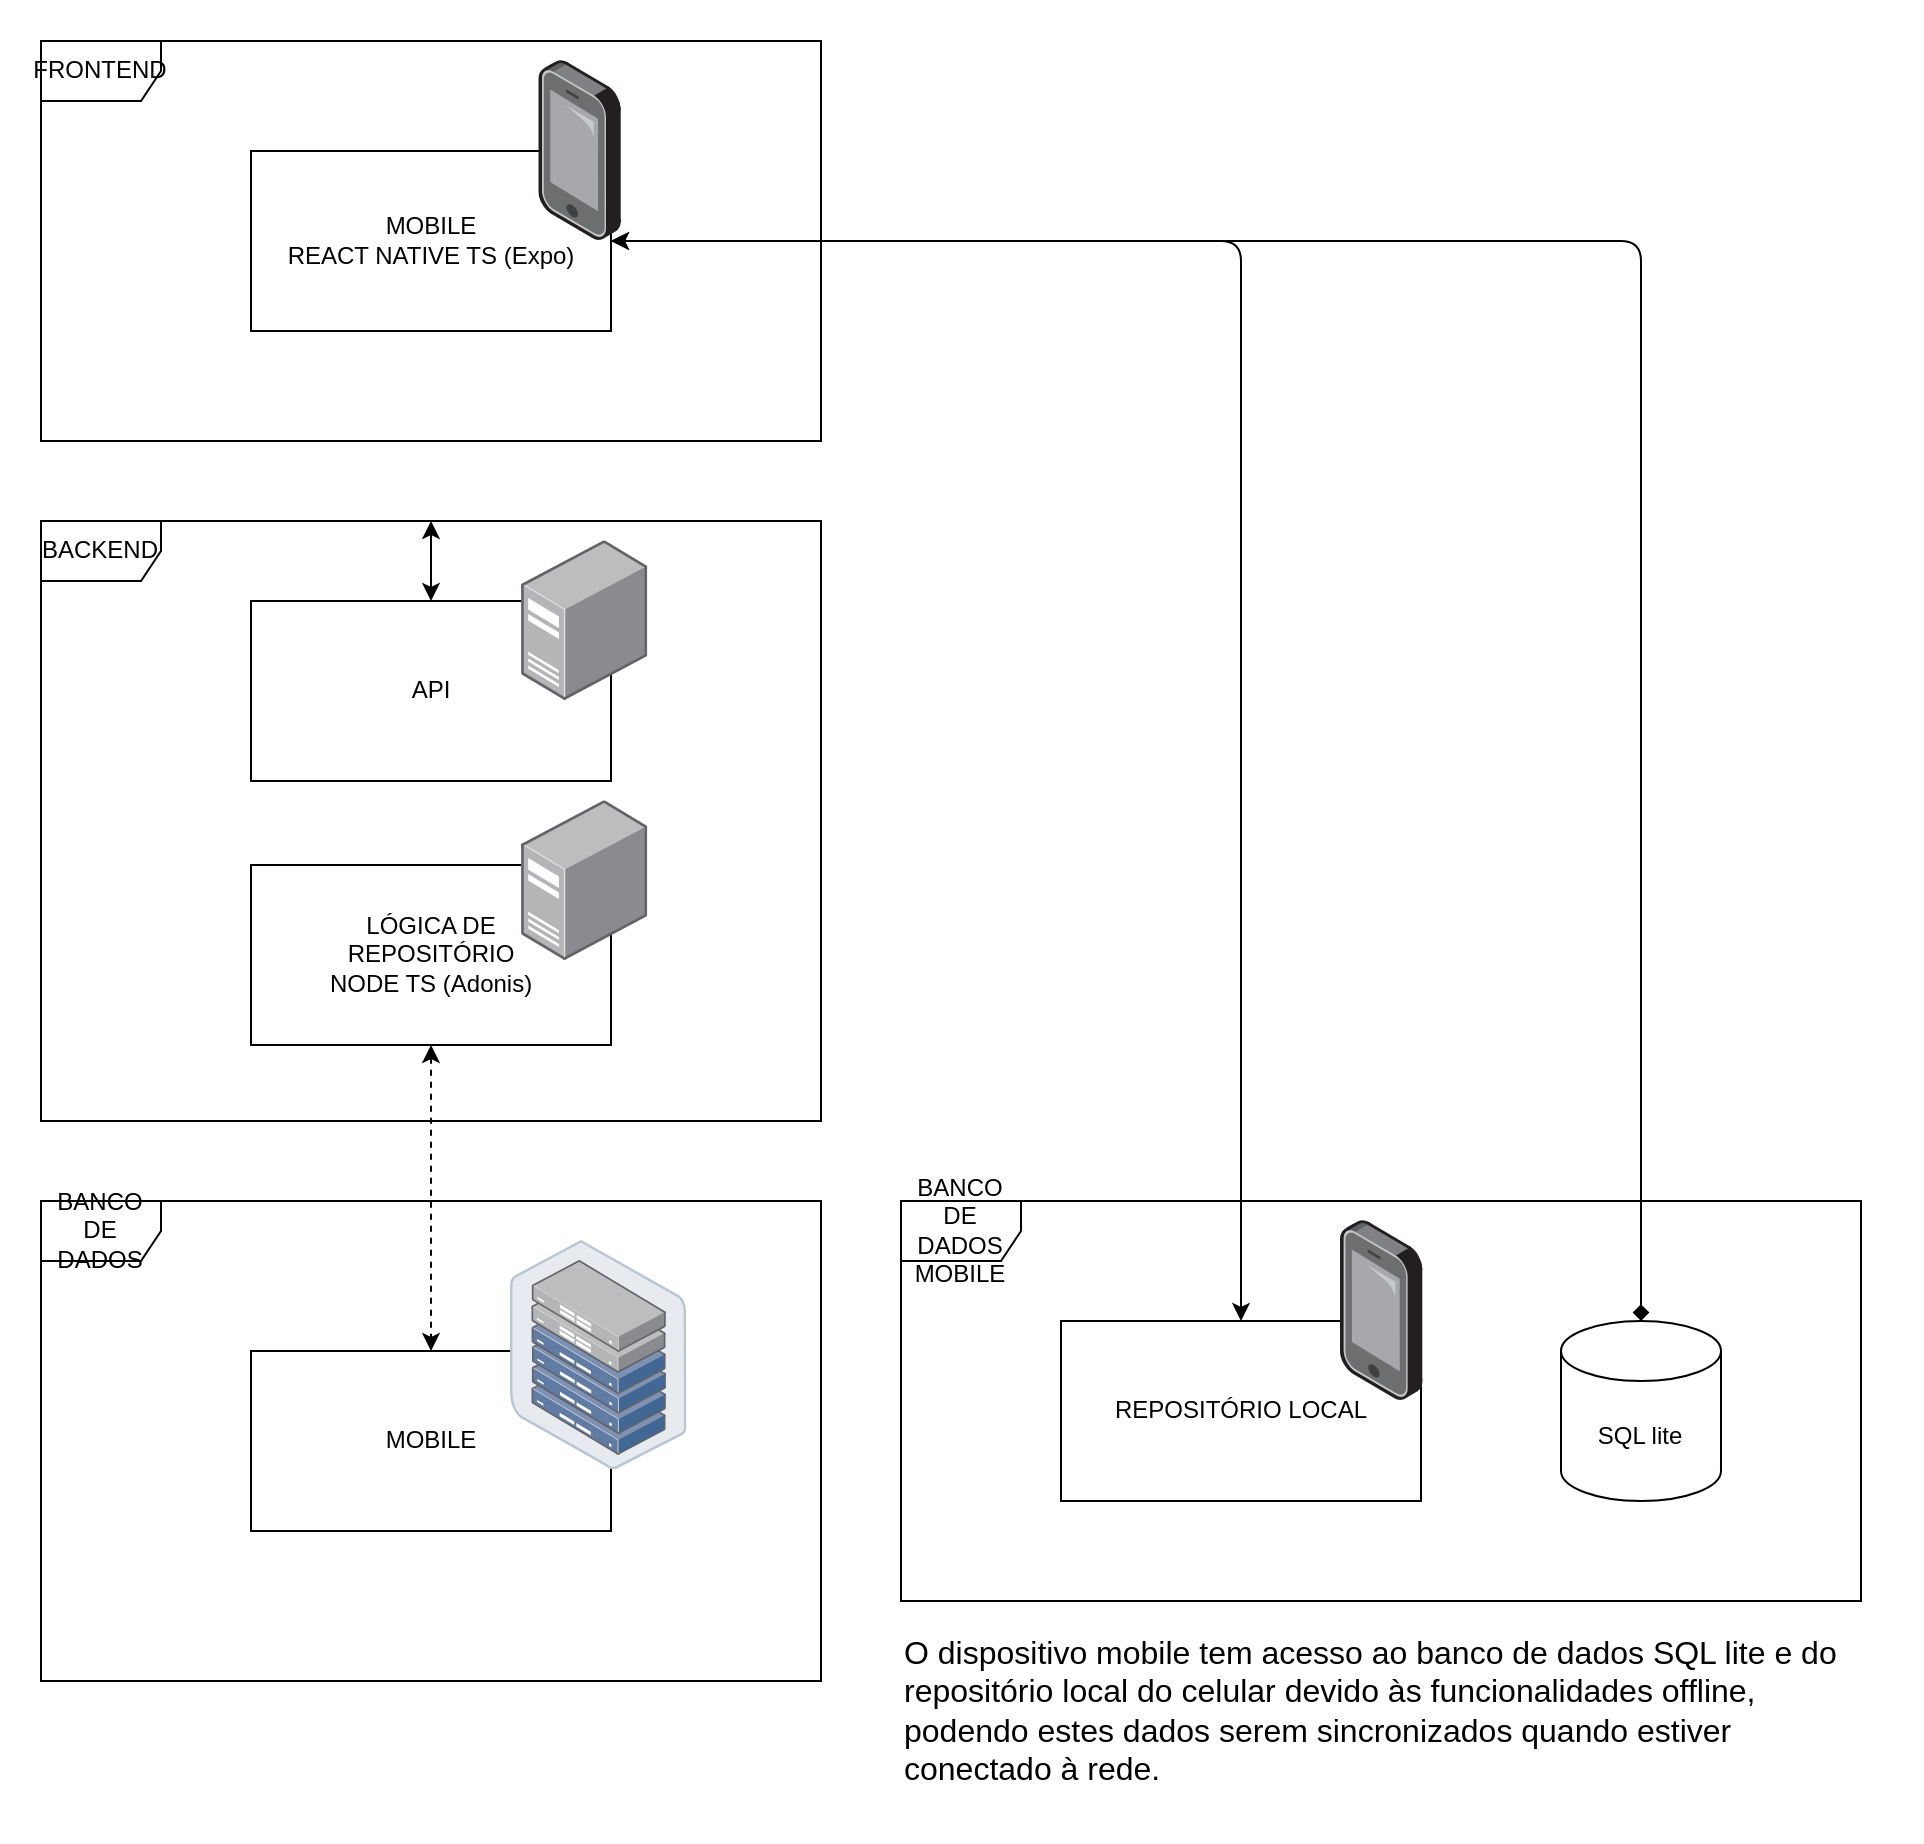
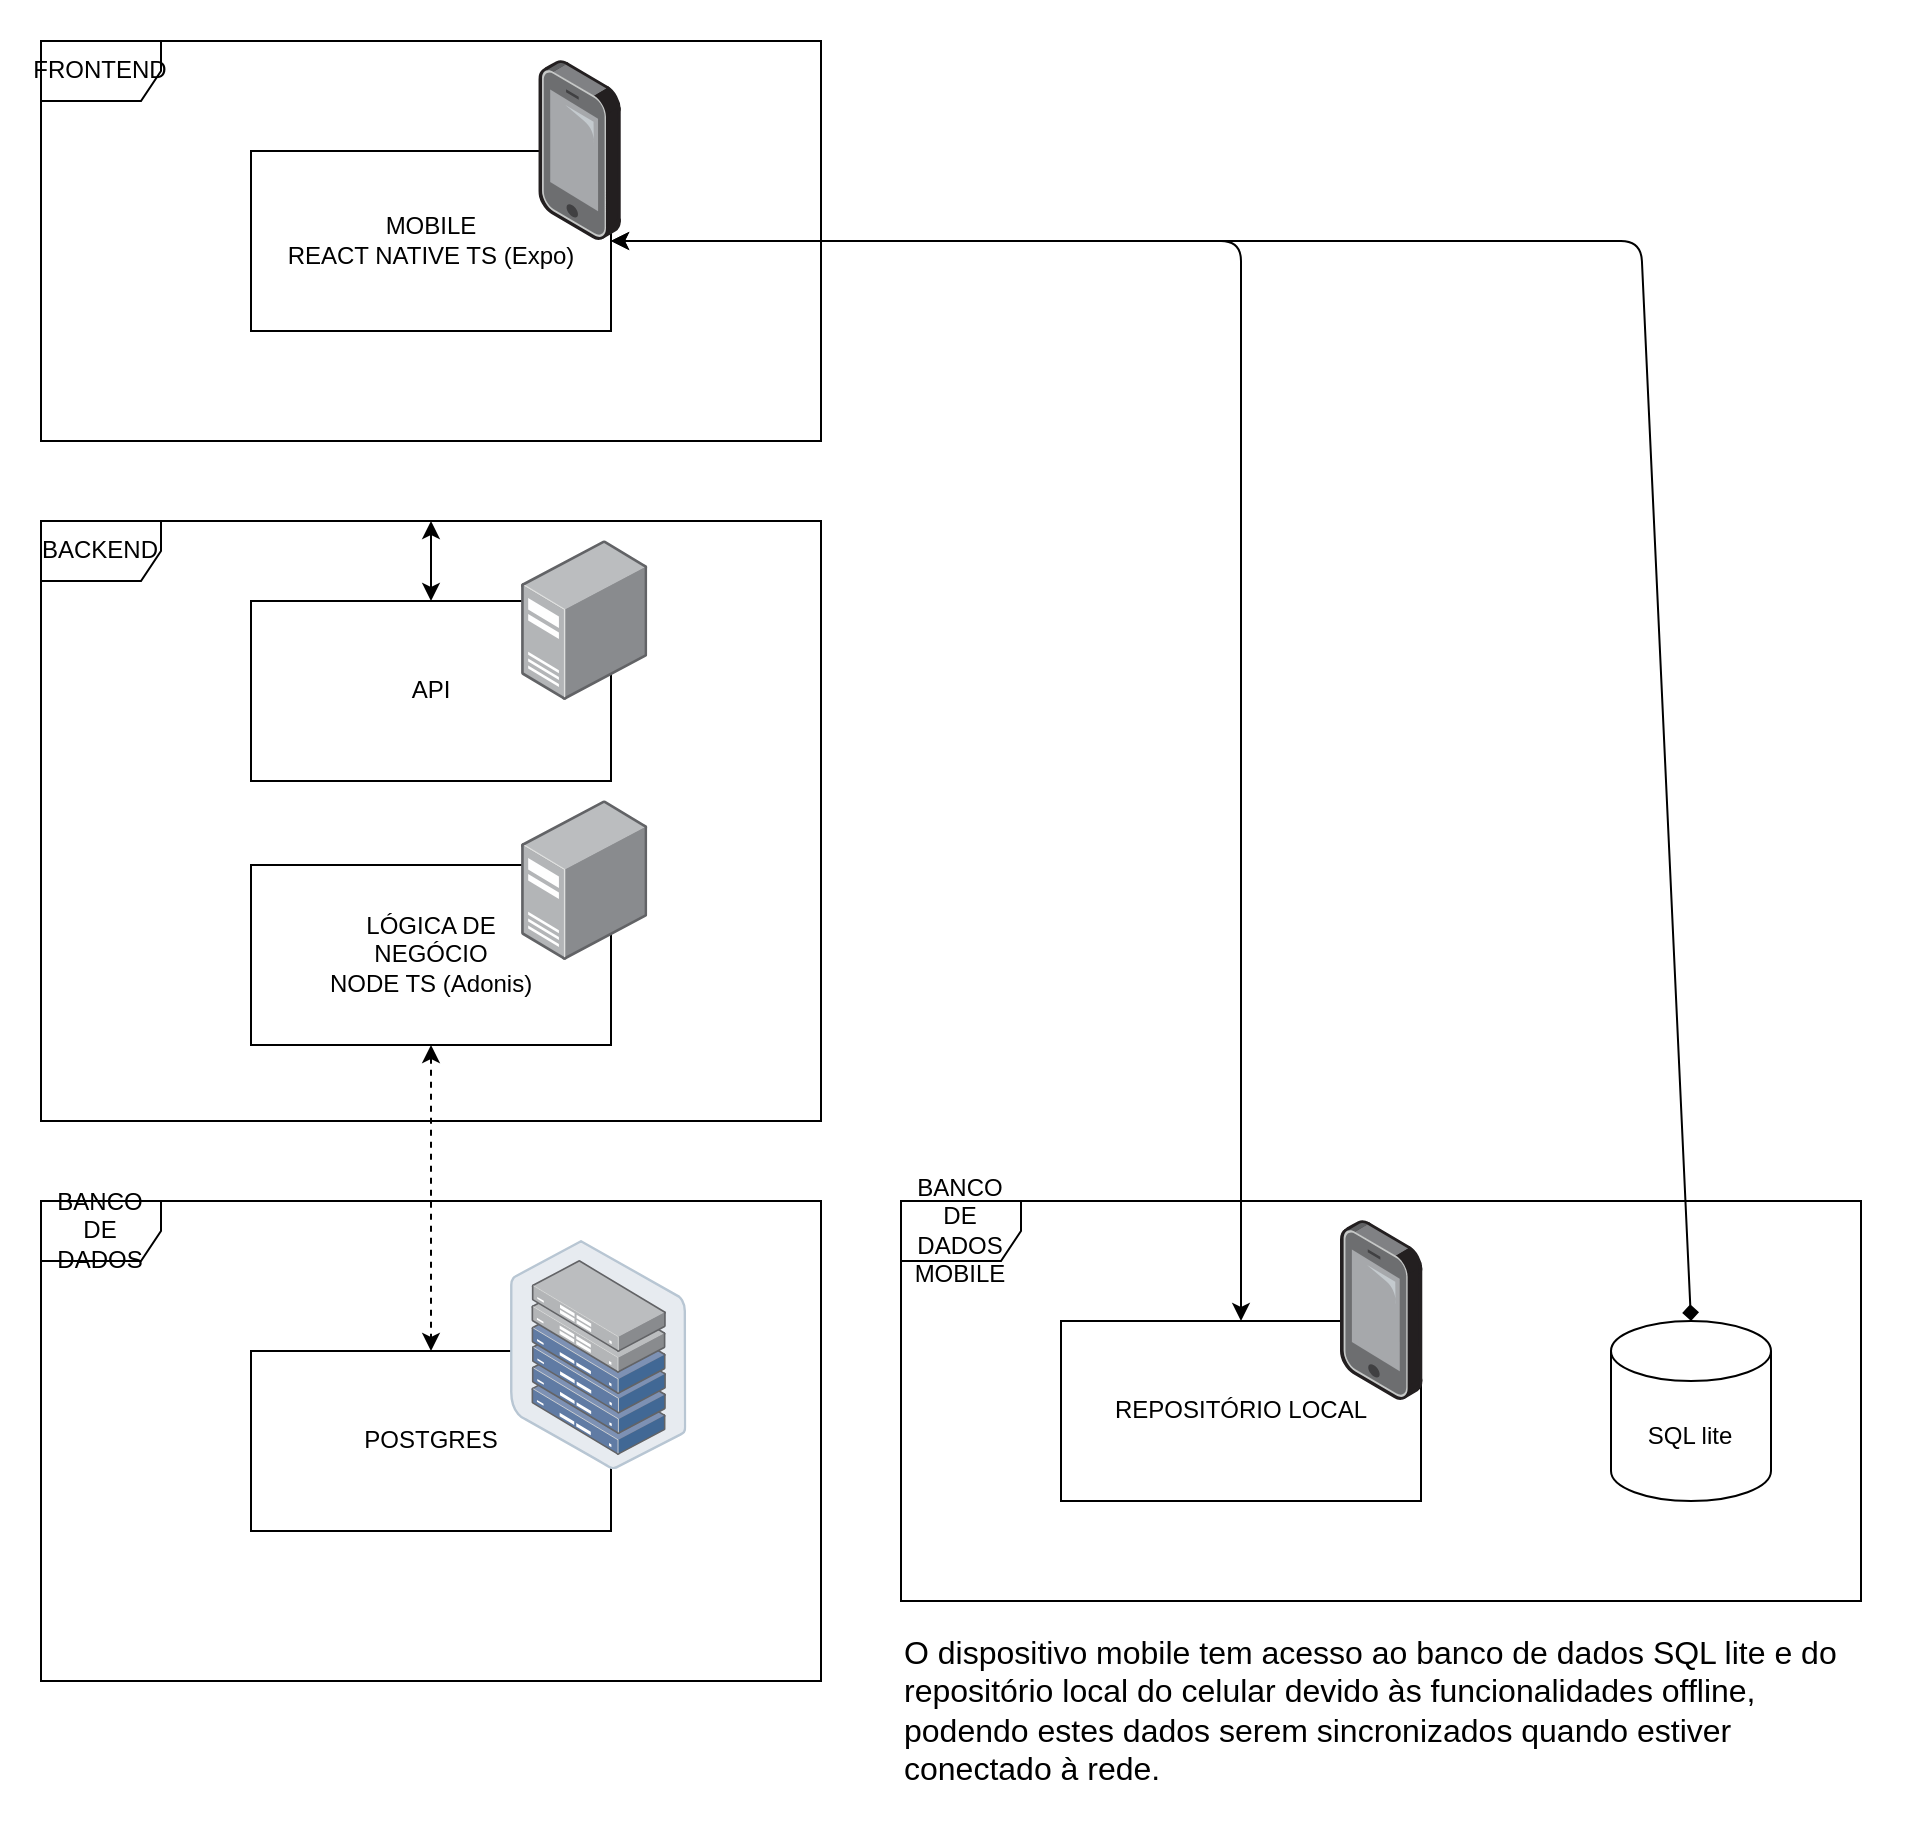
node "LÓGICA DE REPOSITÓRIO NODE TS (Adonis)": label "LÓGICA DE REPOSITÓRIO NODE TS (Adonis)" -> "LÓGICA DE NEGÓCIO NODE TS (Adonis)"
node "SQL lite": moved (1641, 1411) -> (1691, 1411)
node "MOBILE": label "MOBILE" -> "POSTGRES"
